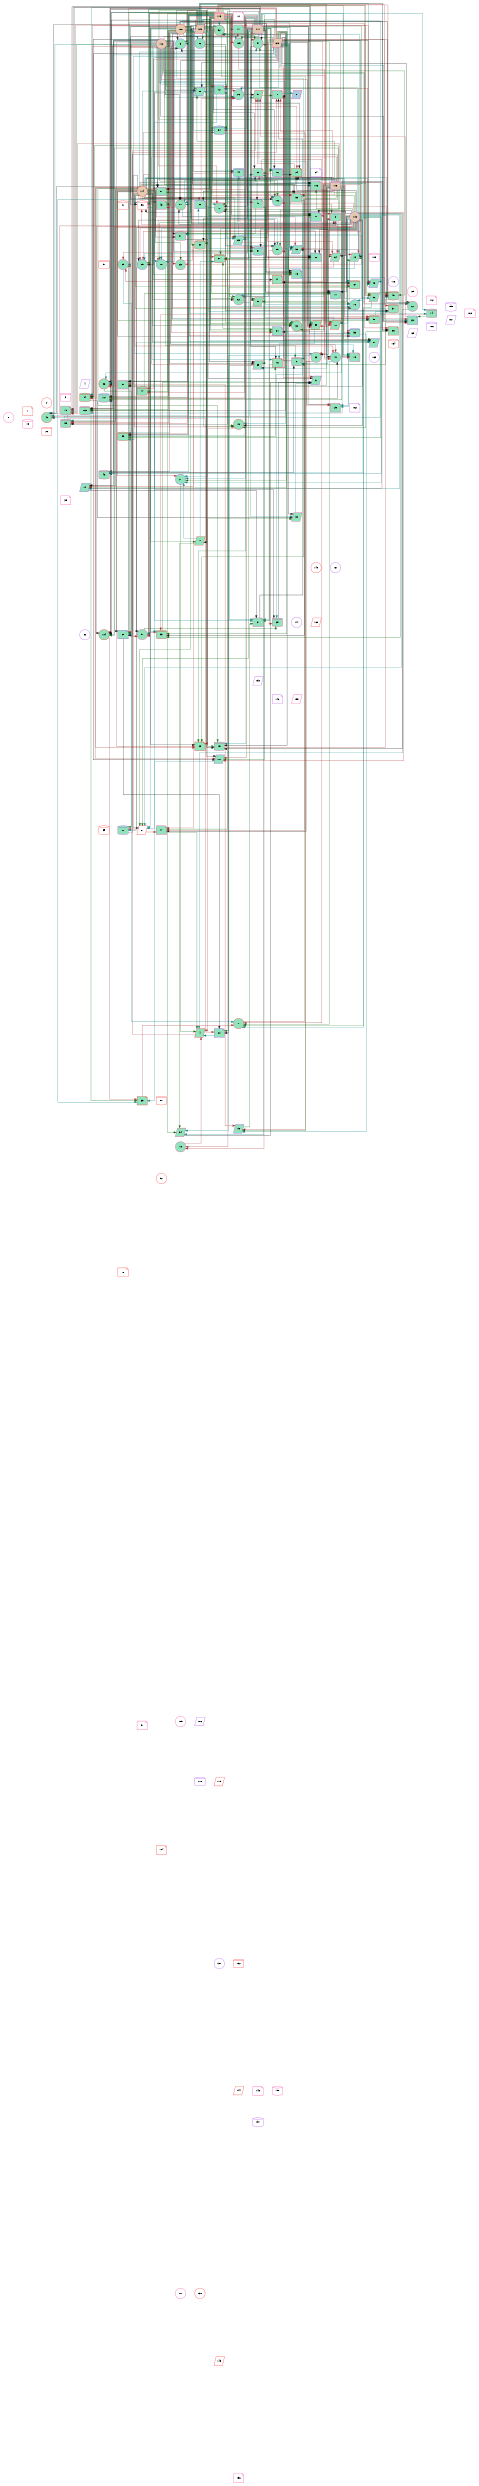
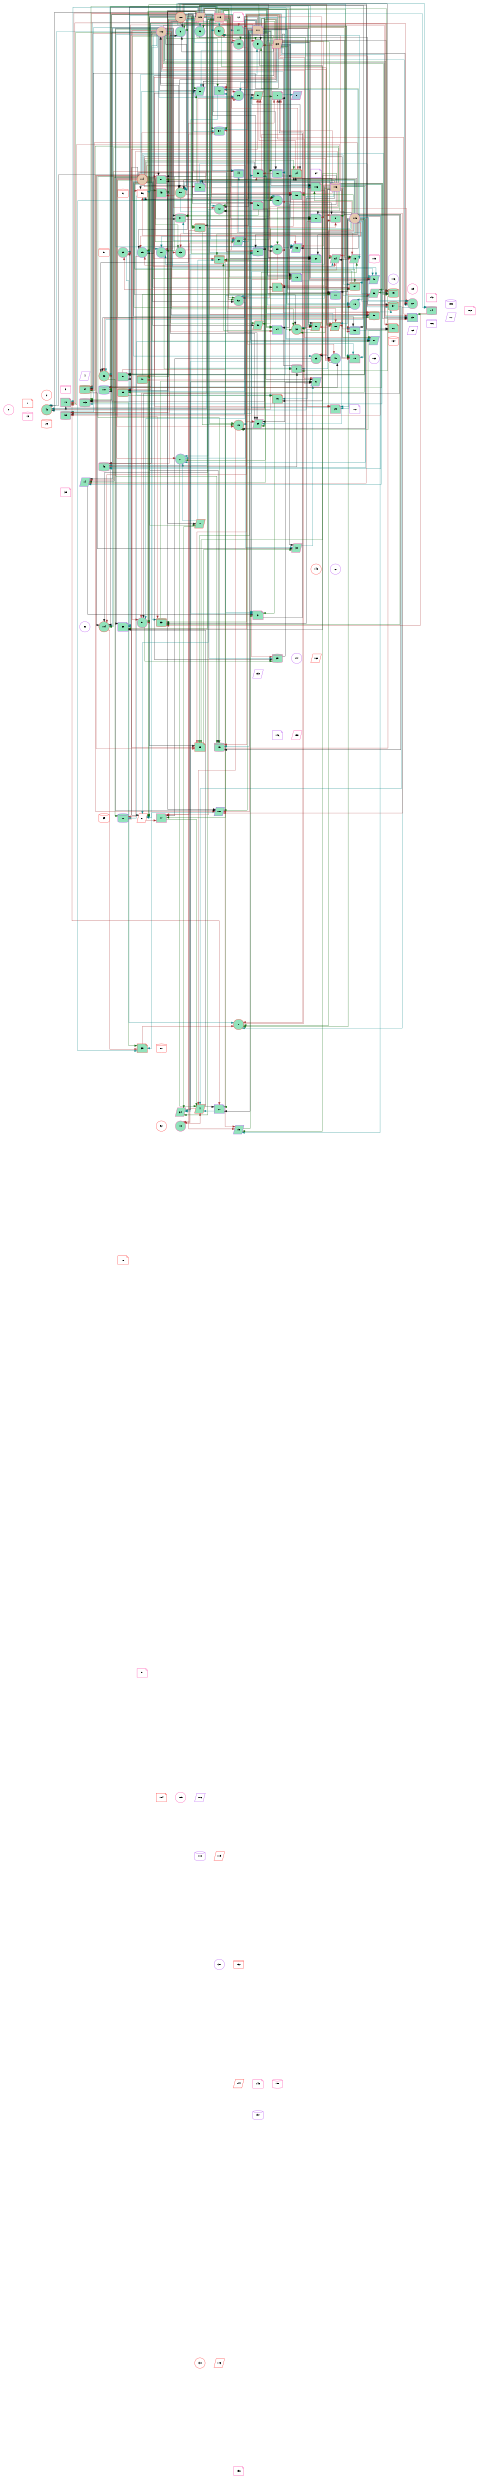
edge "112" -> "97": reversed
edge "610" -> "75": color black -> brown
node "117": removed
